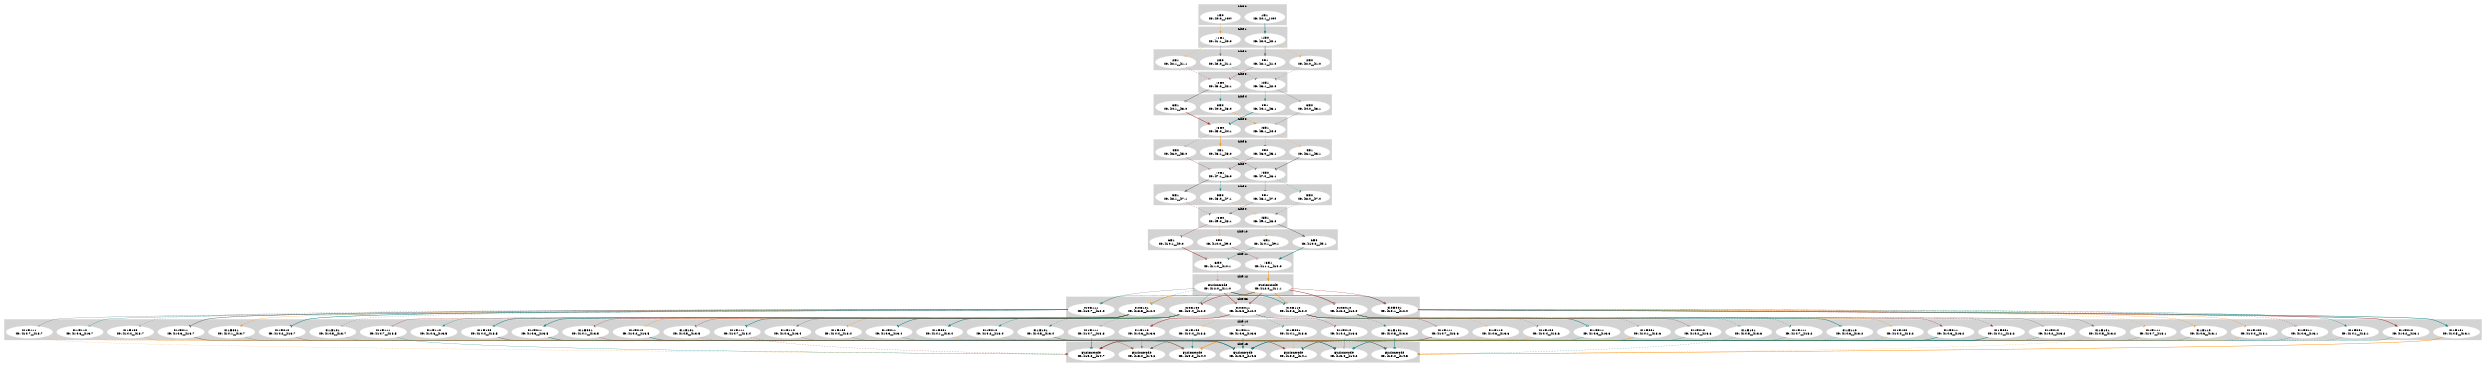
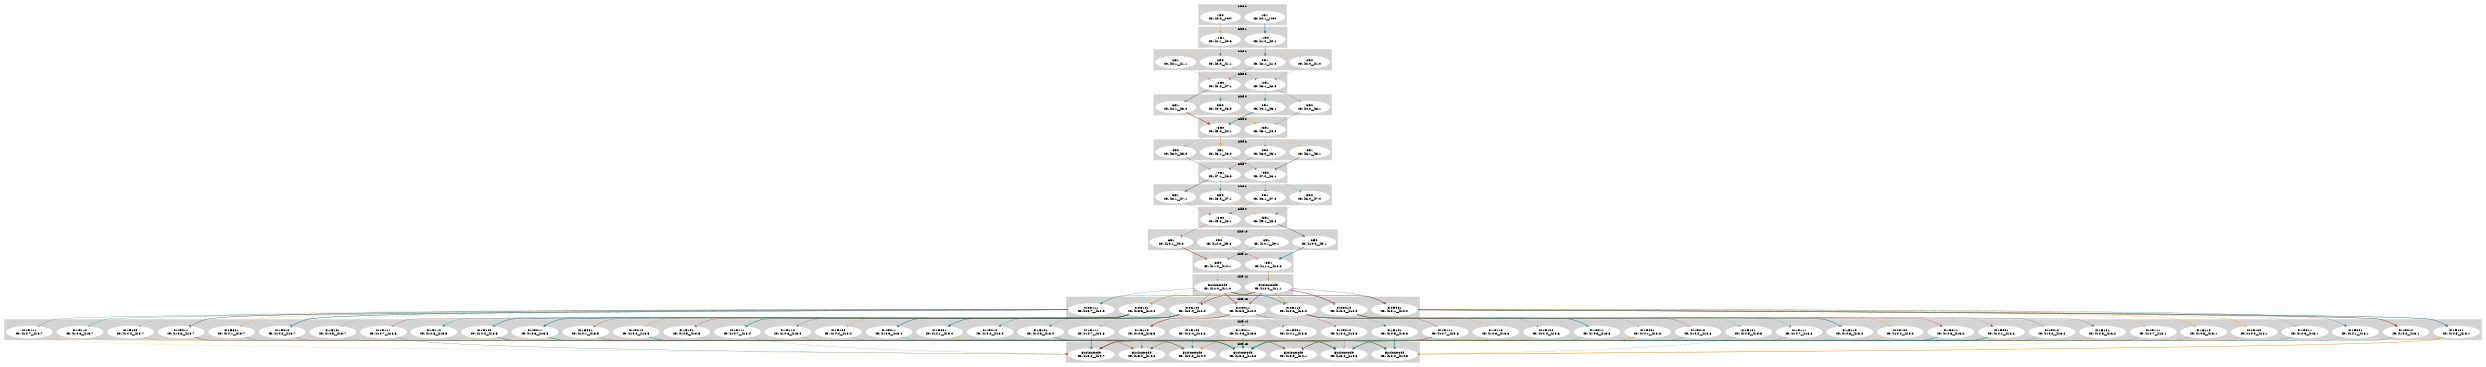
node "!1=0": text "ID: k0.0__k0.1" -> "ID: k1.0__k0.1"
node "!2=0": text "ID: k3.0__k2.1" -> "ID: k3.0__k7.1"
cluster "Line 53 ": label "Line 53 " -> "Line 13 "
